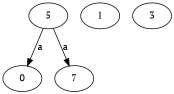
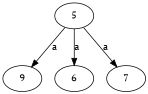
node "1": removed
node "3": removed
node "0": label "0" -> "9"
node "6": added
